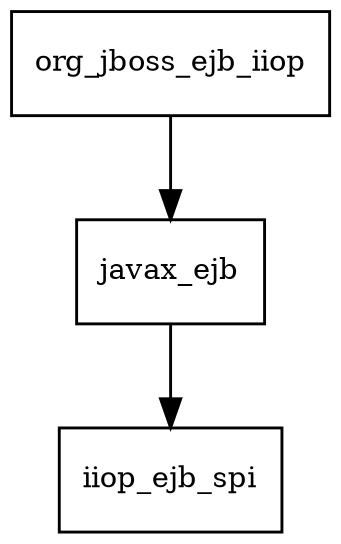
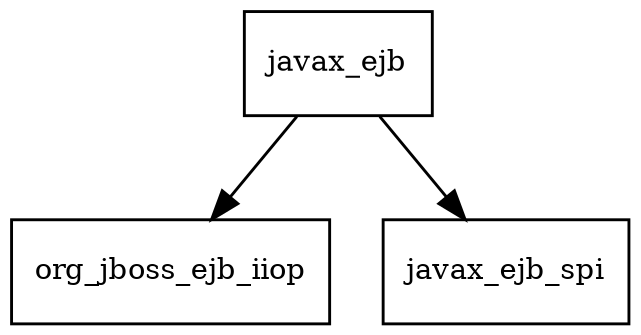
edge "org_jboss_ejb_iiop" -> "javax_ejb": reversed
node "iiop_ejb_spi": label "iiop_ejb_spi" -> "javax_ejb_spi"
